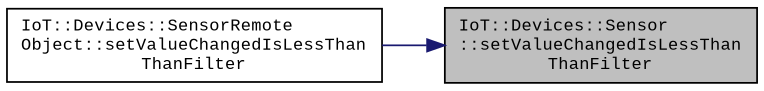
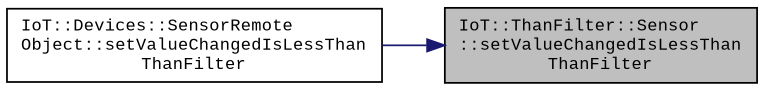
node "IoT::Devices::Sensor ::setValueChangedIsLessThan ThanFilter": label "IoT::Devices::Sensor ::setValueChangedIsLessThan ThanFilter" -> "IoT::ThanFilter::Sensor ::setValueChangedIsLessThan ThanFilter"
